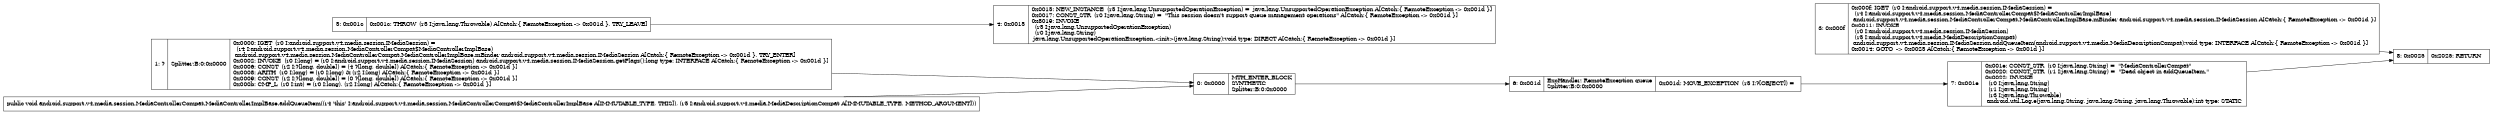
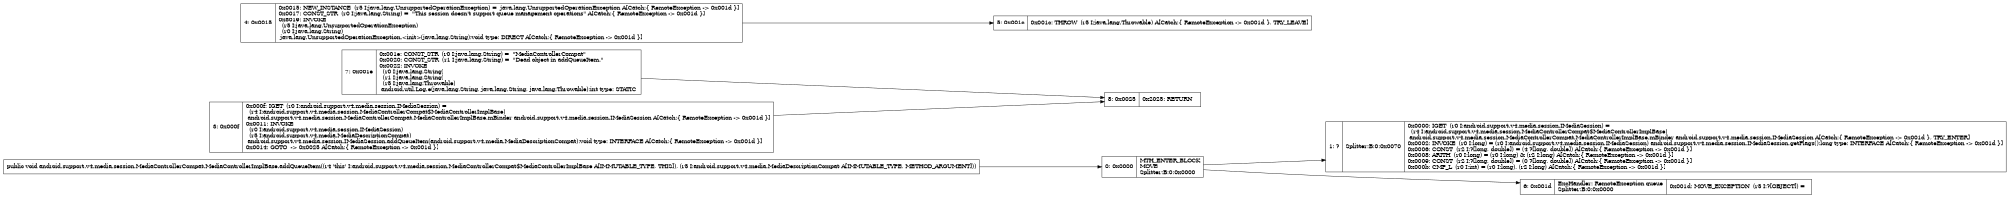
edge "5: 0x001c" -> "4: 0x0015": reversed
node "1: ?": text "Splitter:B:0:0x0000" -> "Splitter:B:0:0x0070"
edge "1: ?" -> "0: 0x0000": reversed
node "0: 0x0000": text "SYNTHETIC" -> "MOVE"
edge "6: 0x001d" -> "7: 0x001e": removed
node "7: 0x001e": text "(r3 I:java.lang.Throwable)" -> "(r5 I:java.lang.Throwable)"
